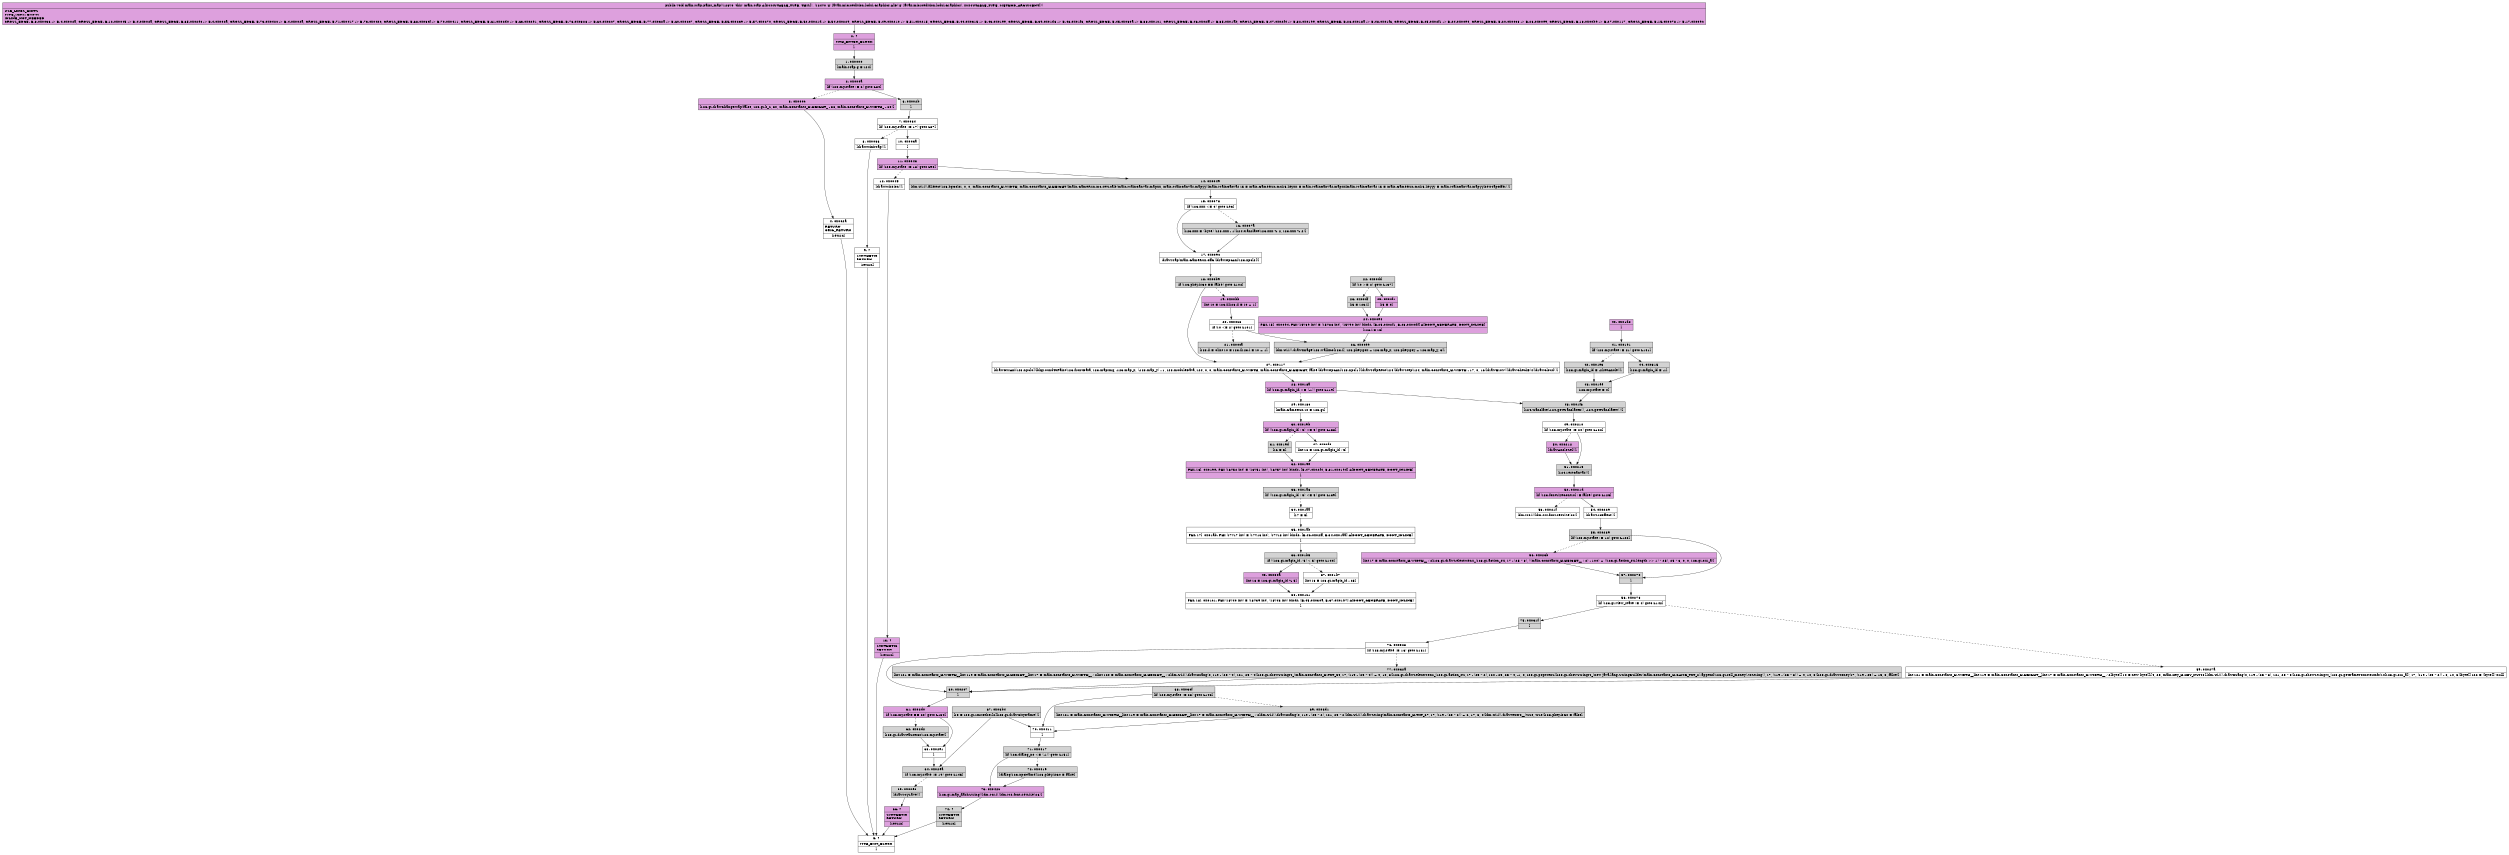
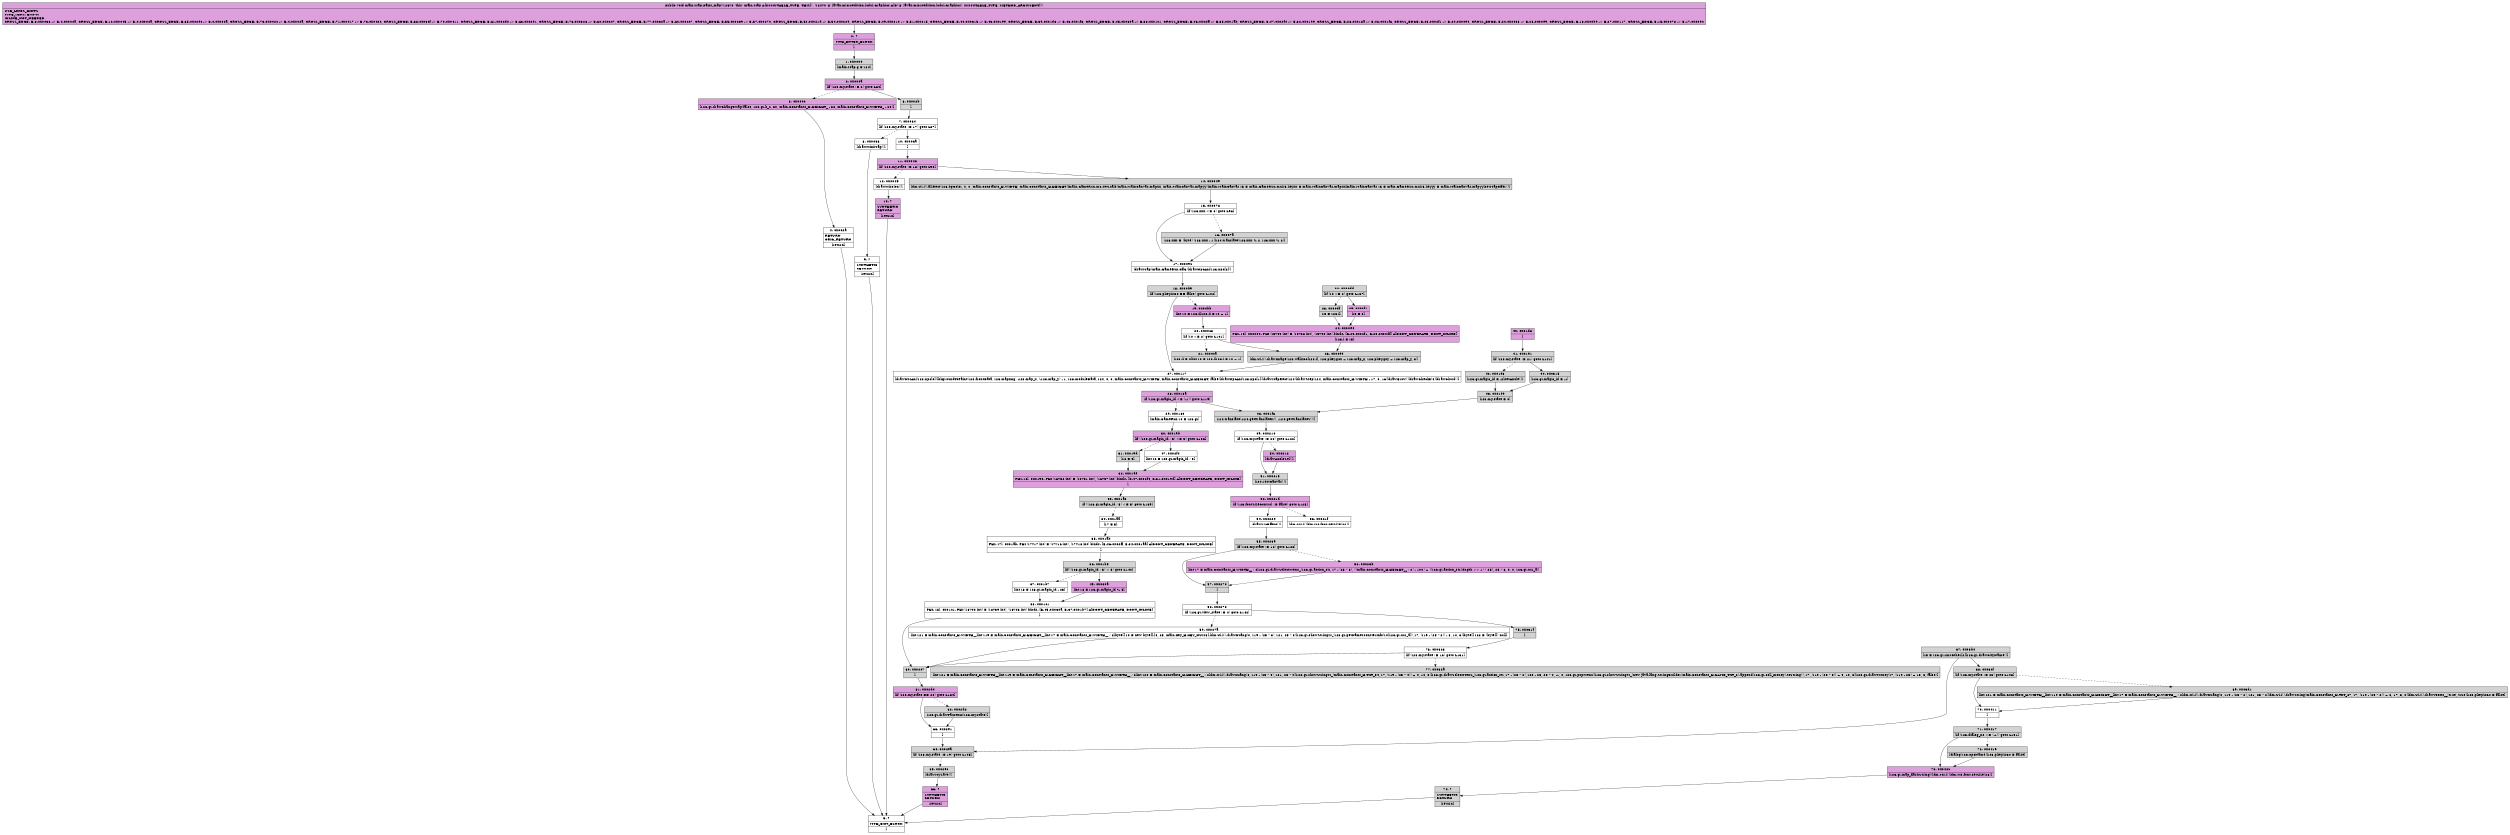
edge "77: 0x032a" -> "60: 0x02c7": now "38: 0x01c1" -> "60: 0x02c7"
edge "67: 0x03b4" -> "70: 0x0411": now "67: 0x03b4" -> "68: 0x03cf"
